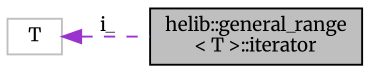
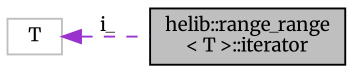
node "helib::general_range < T >::iterator": label "helib::general_range < T >::iterator" -> "helib::range_range < T >::iterator"
